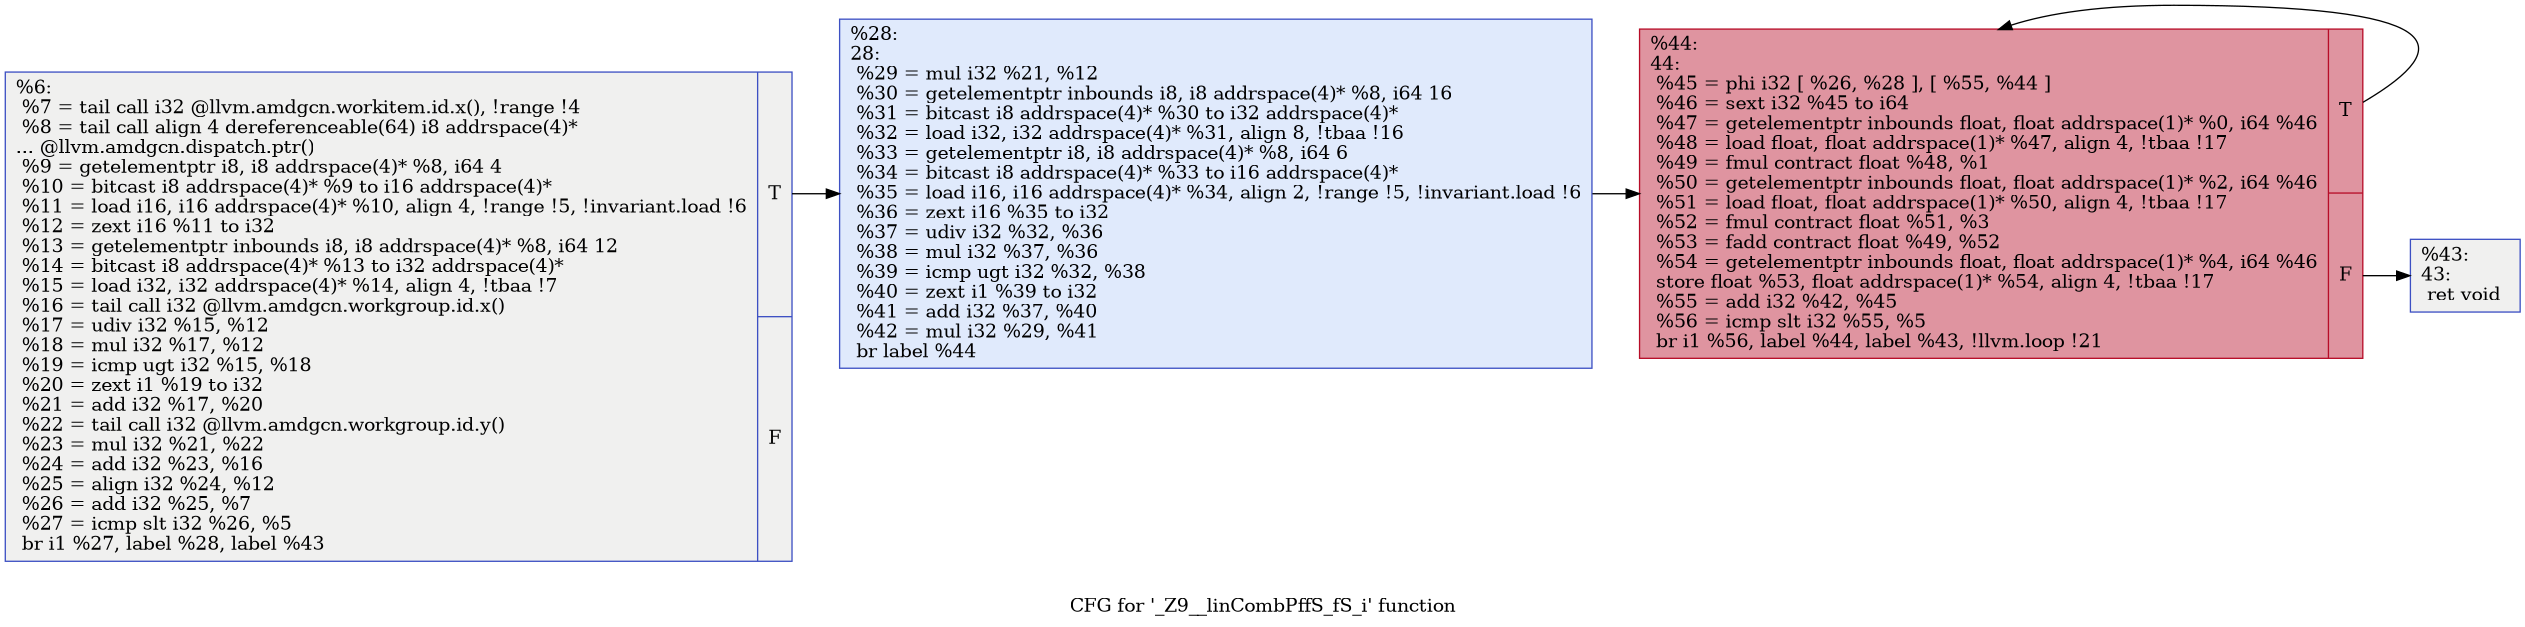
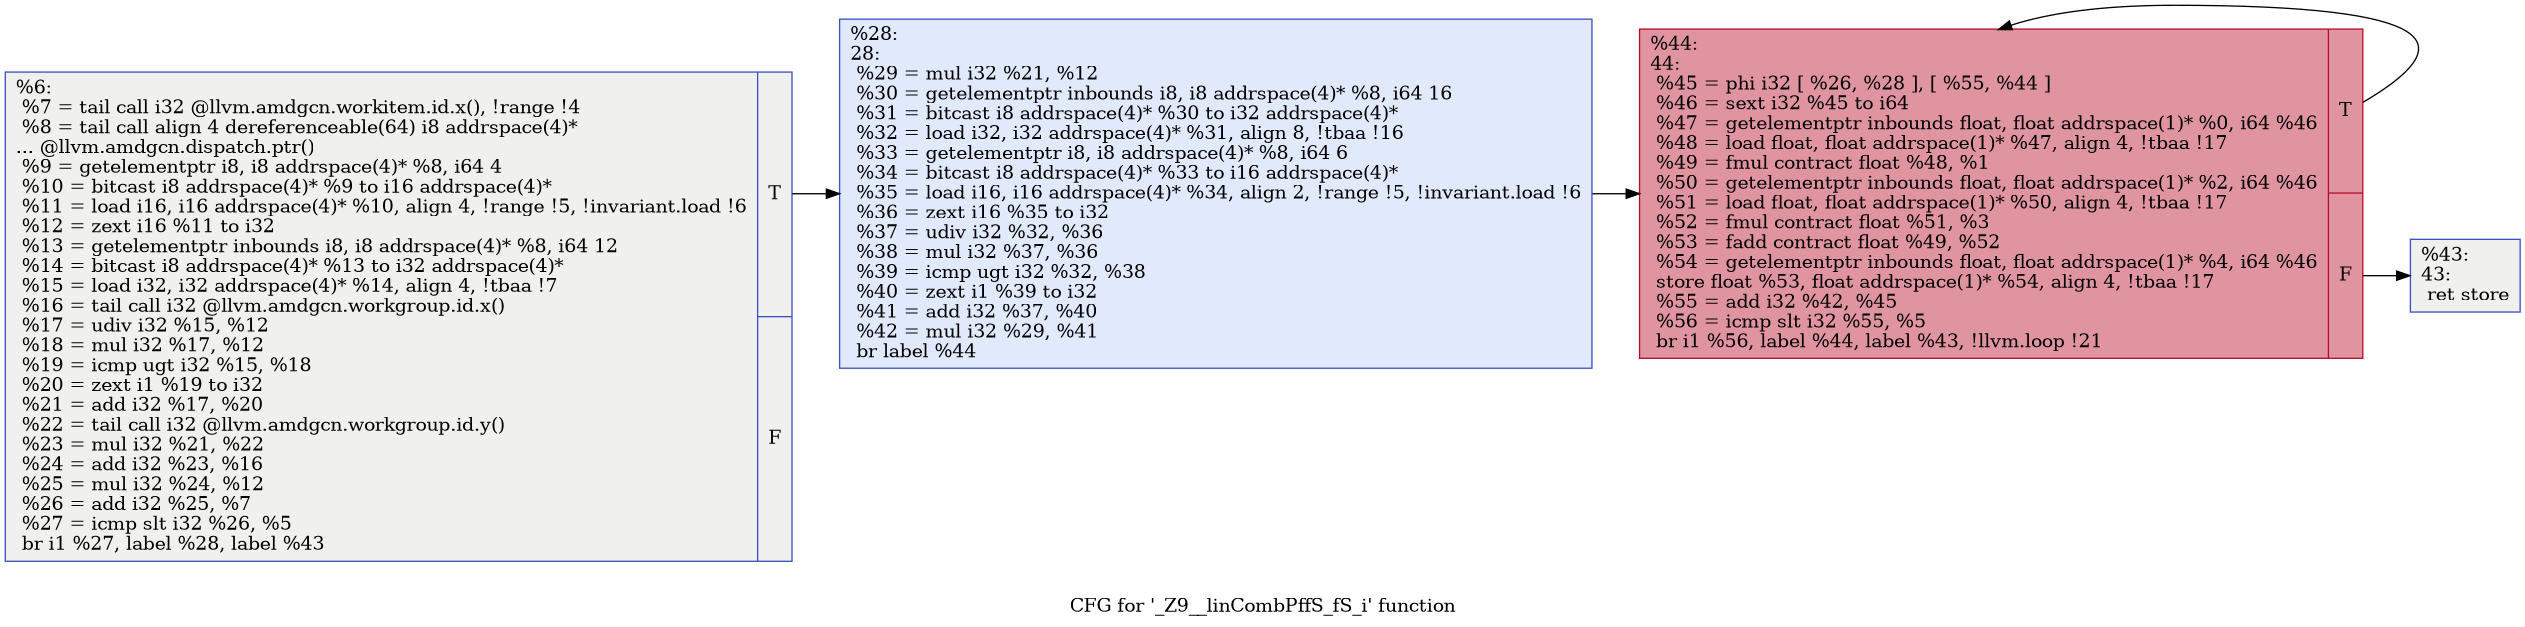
node "%43:": text "ret void" -> "ret store"
node "%6:": text "%25 = align i32 %24, %12" -> "%25 = mul i32 %24, %12"
